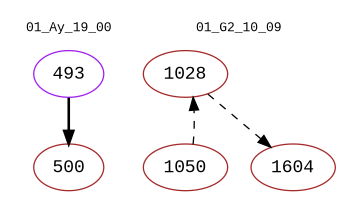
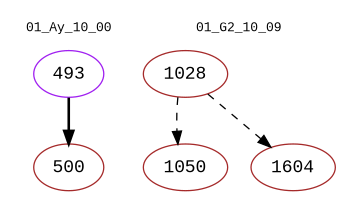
cluster "01_Ay_19_00": label "01_Ay_19_00" -> "01_Ay_10_00"
edge "1050" -> "1028": reversed
